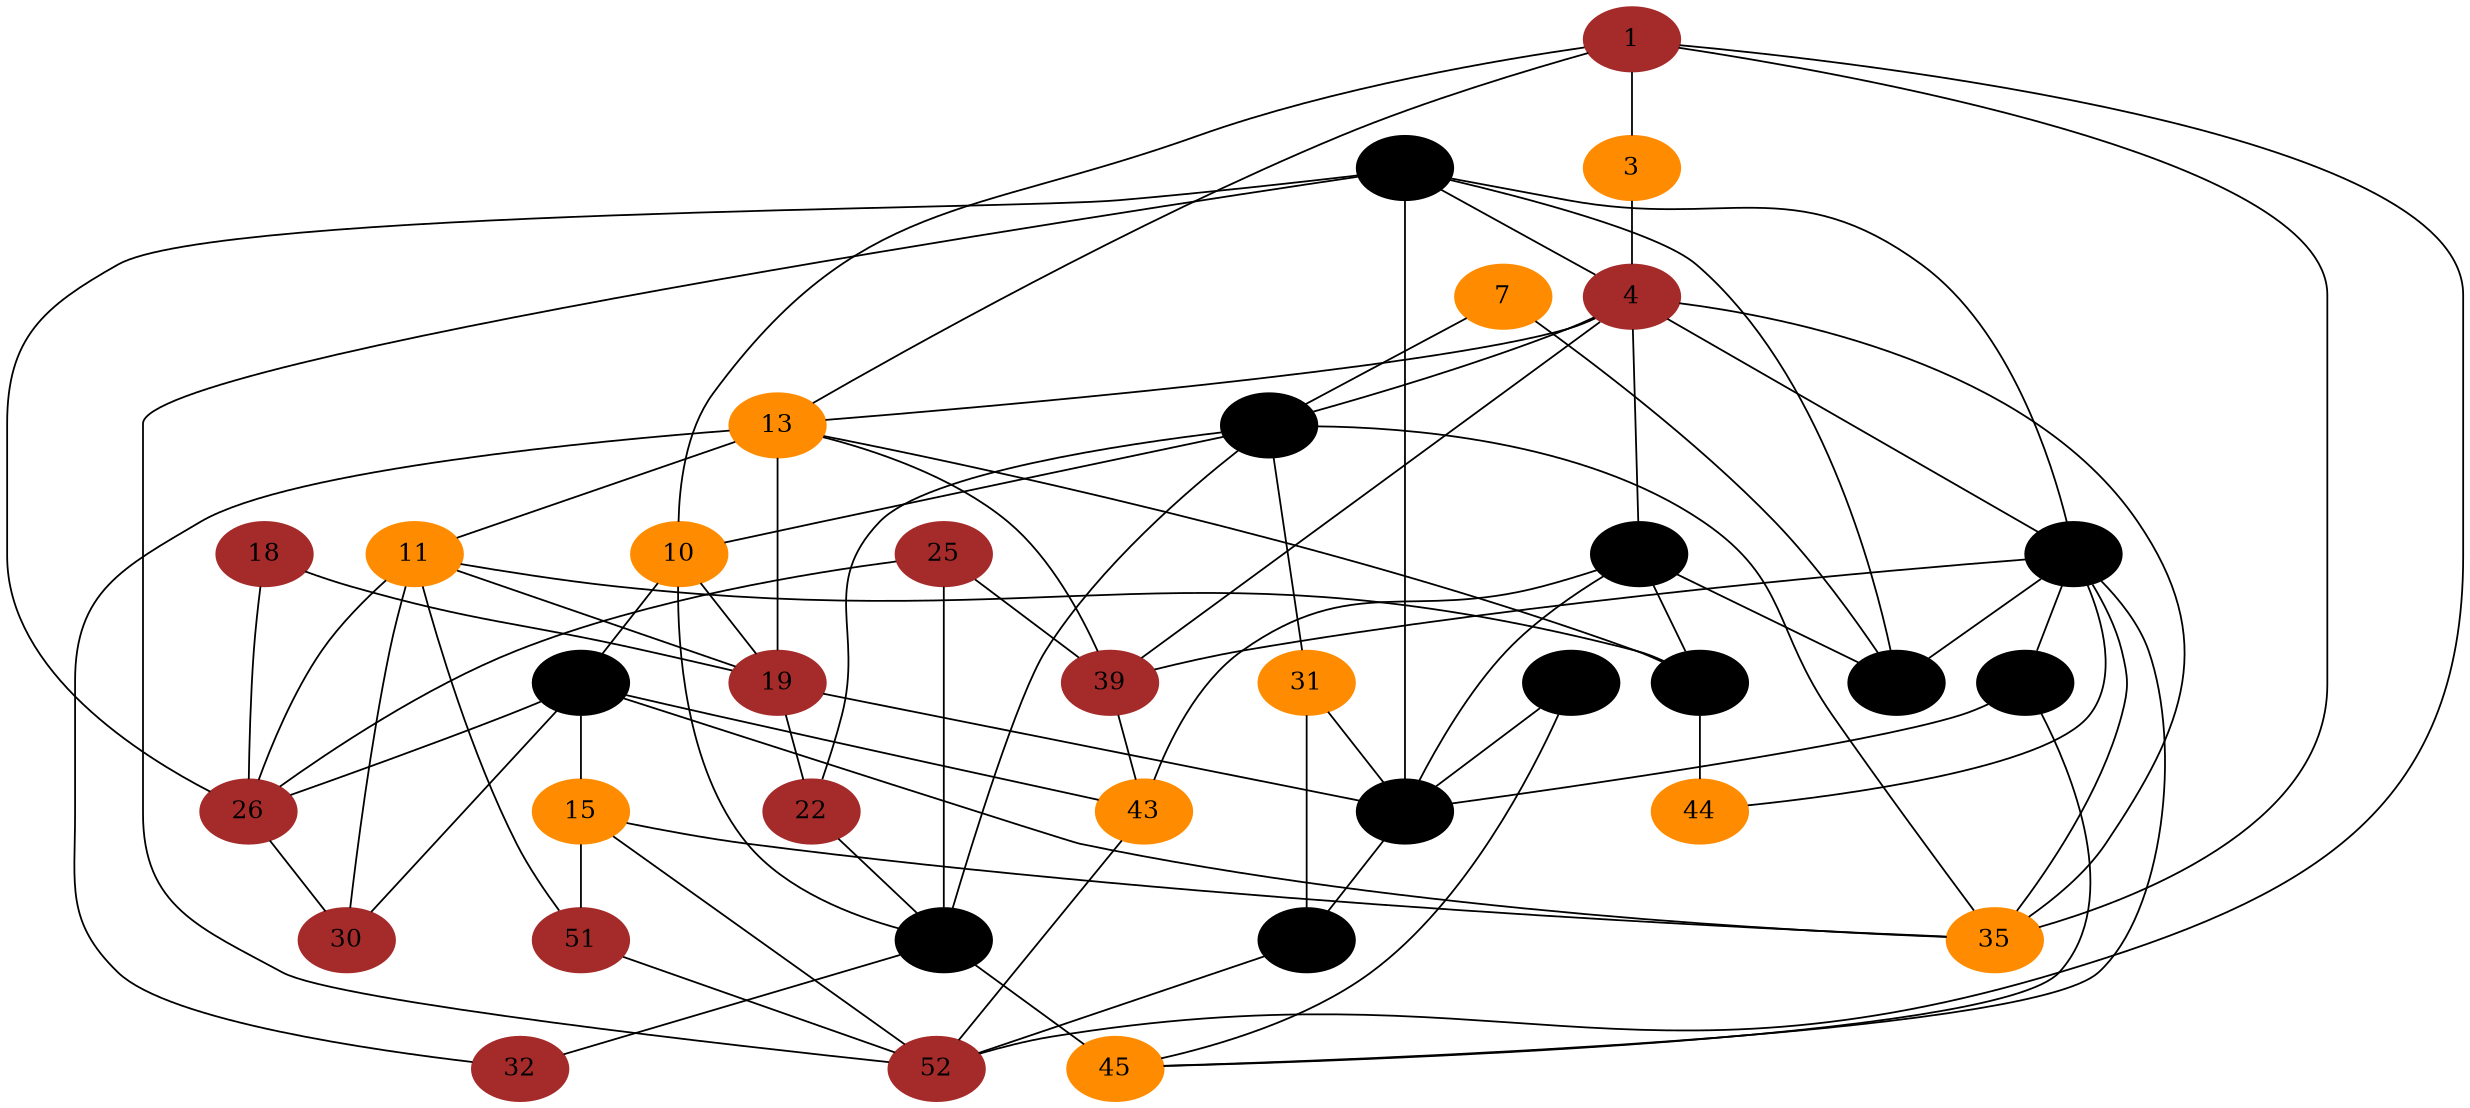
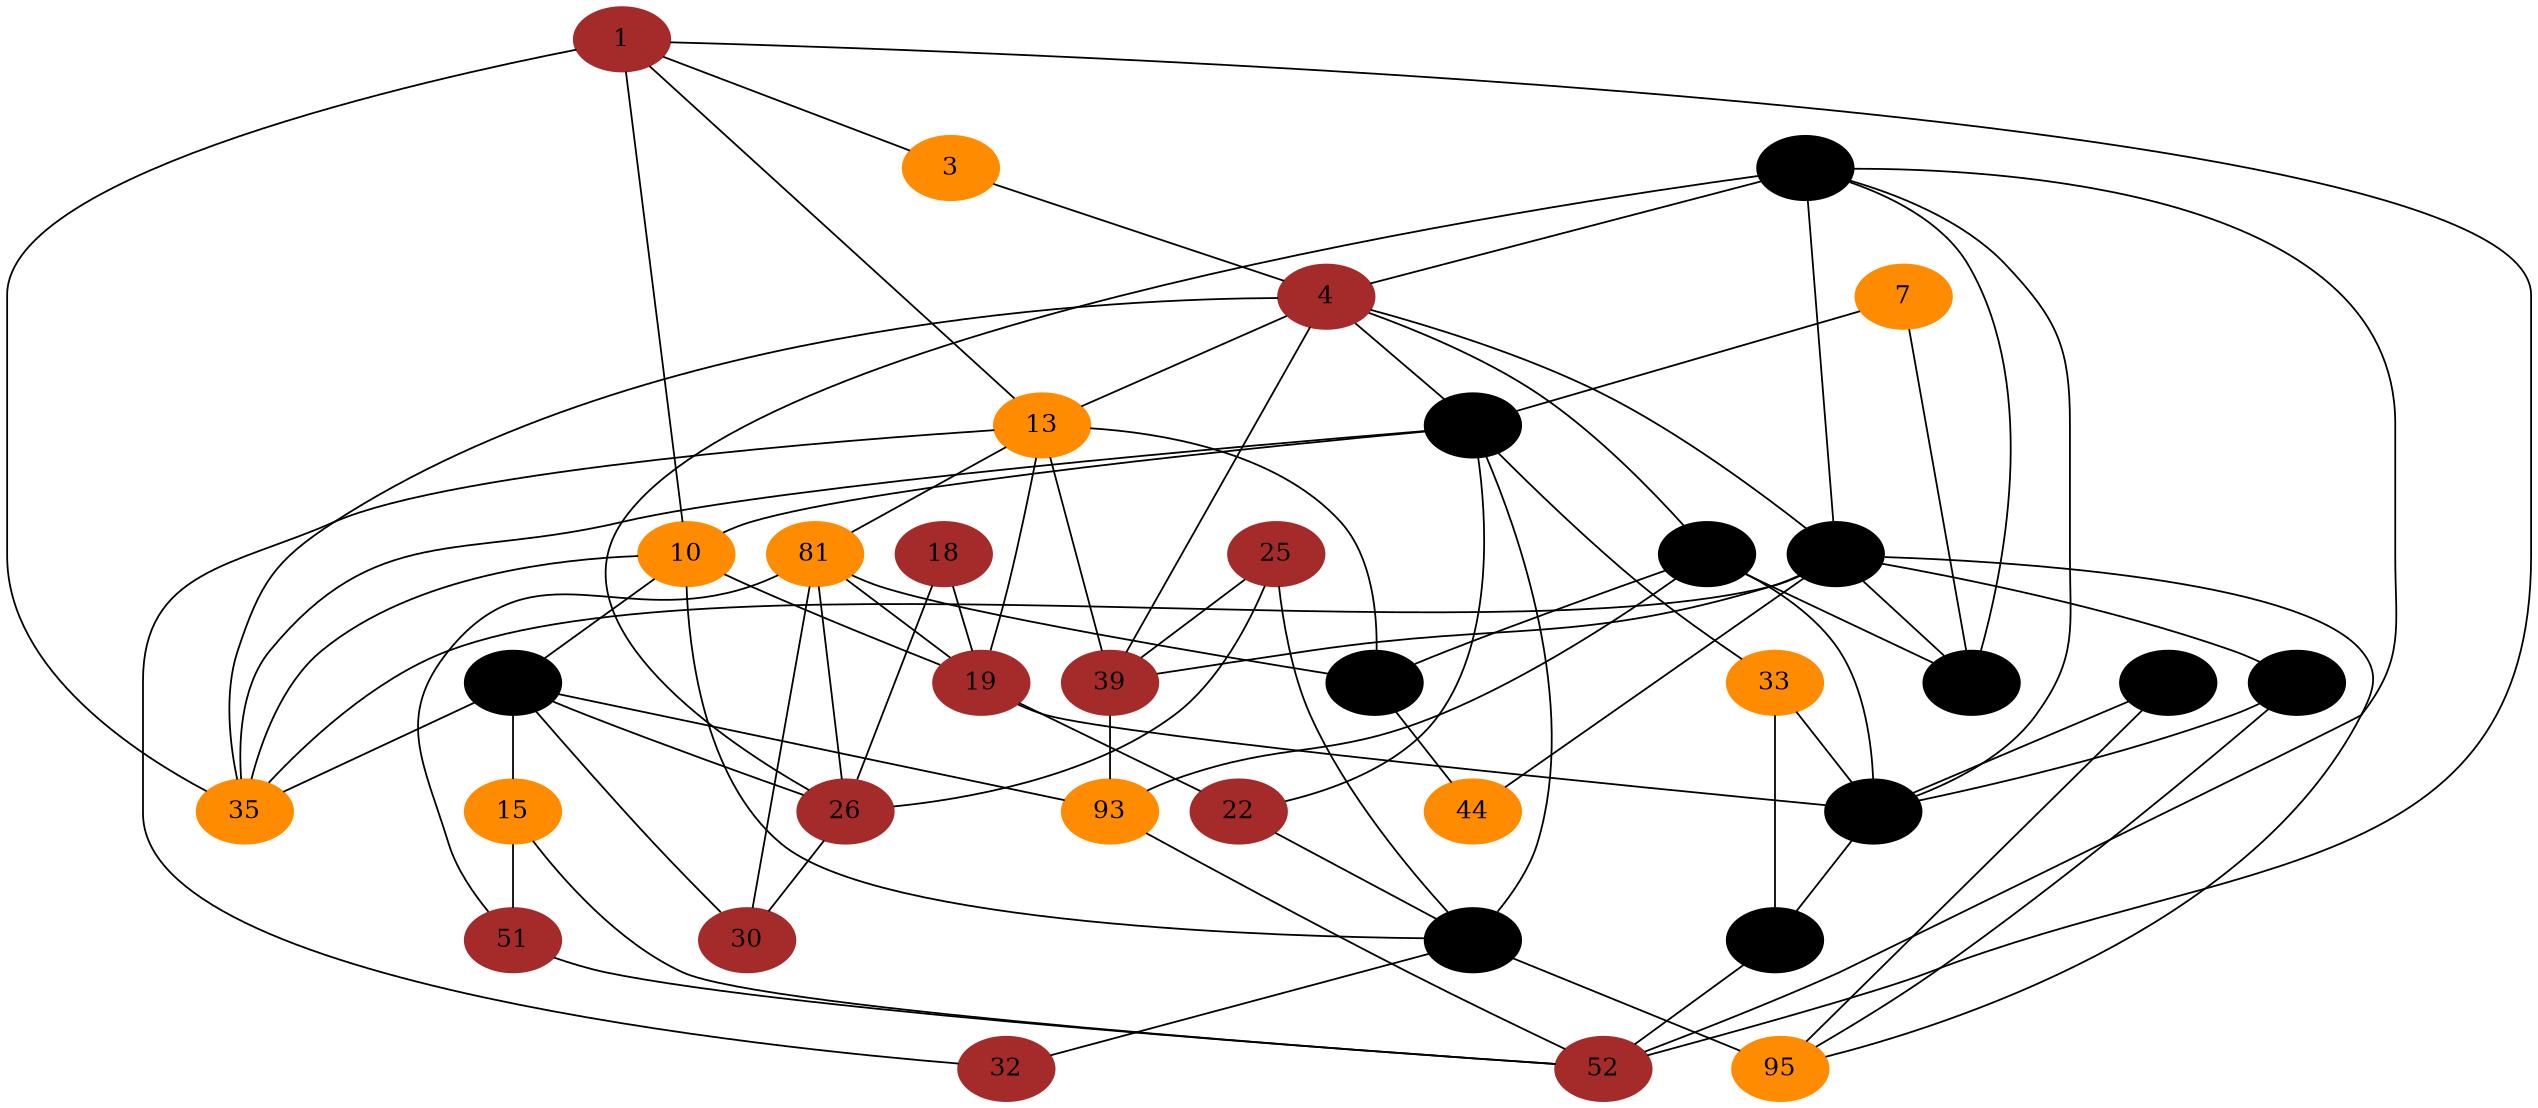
node "11": label "11" -> "81"
node "31": label "31" -> "33"
node "43": label "43" -> "93"
edge "15" -- "35": now "10" -- "35"
node "45": label "45" -> "95"
